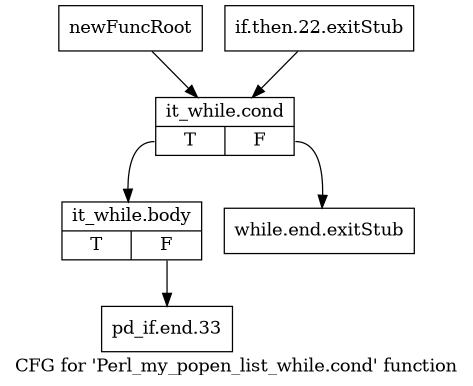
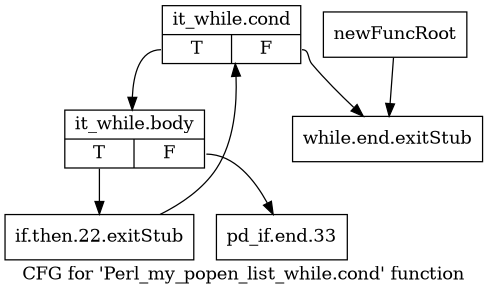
edge "newFuncRoot" -> "it_while.cond": now "newFuncRoot" -> "while.end.exitStub"
edge "it_while.body" -> "if.then.22.exitStub": added
